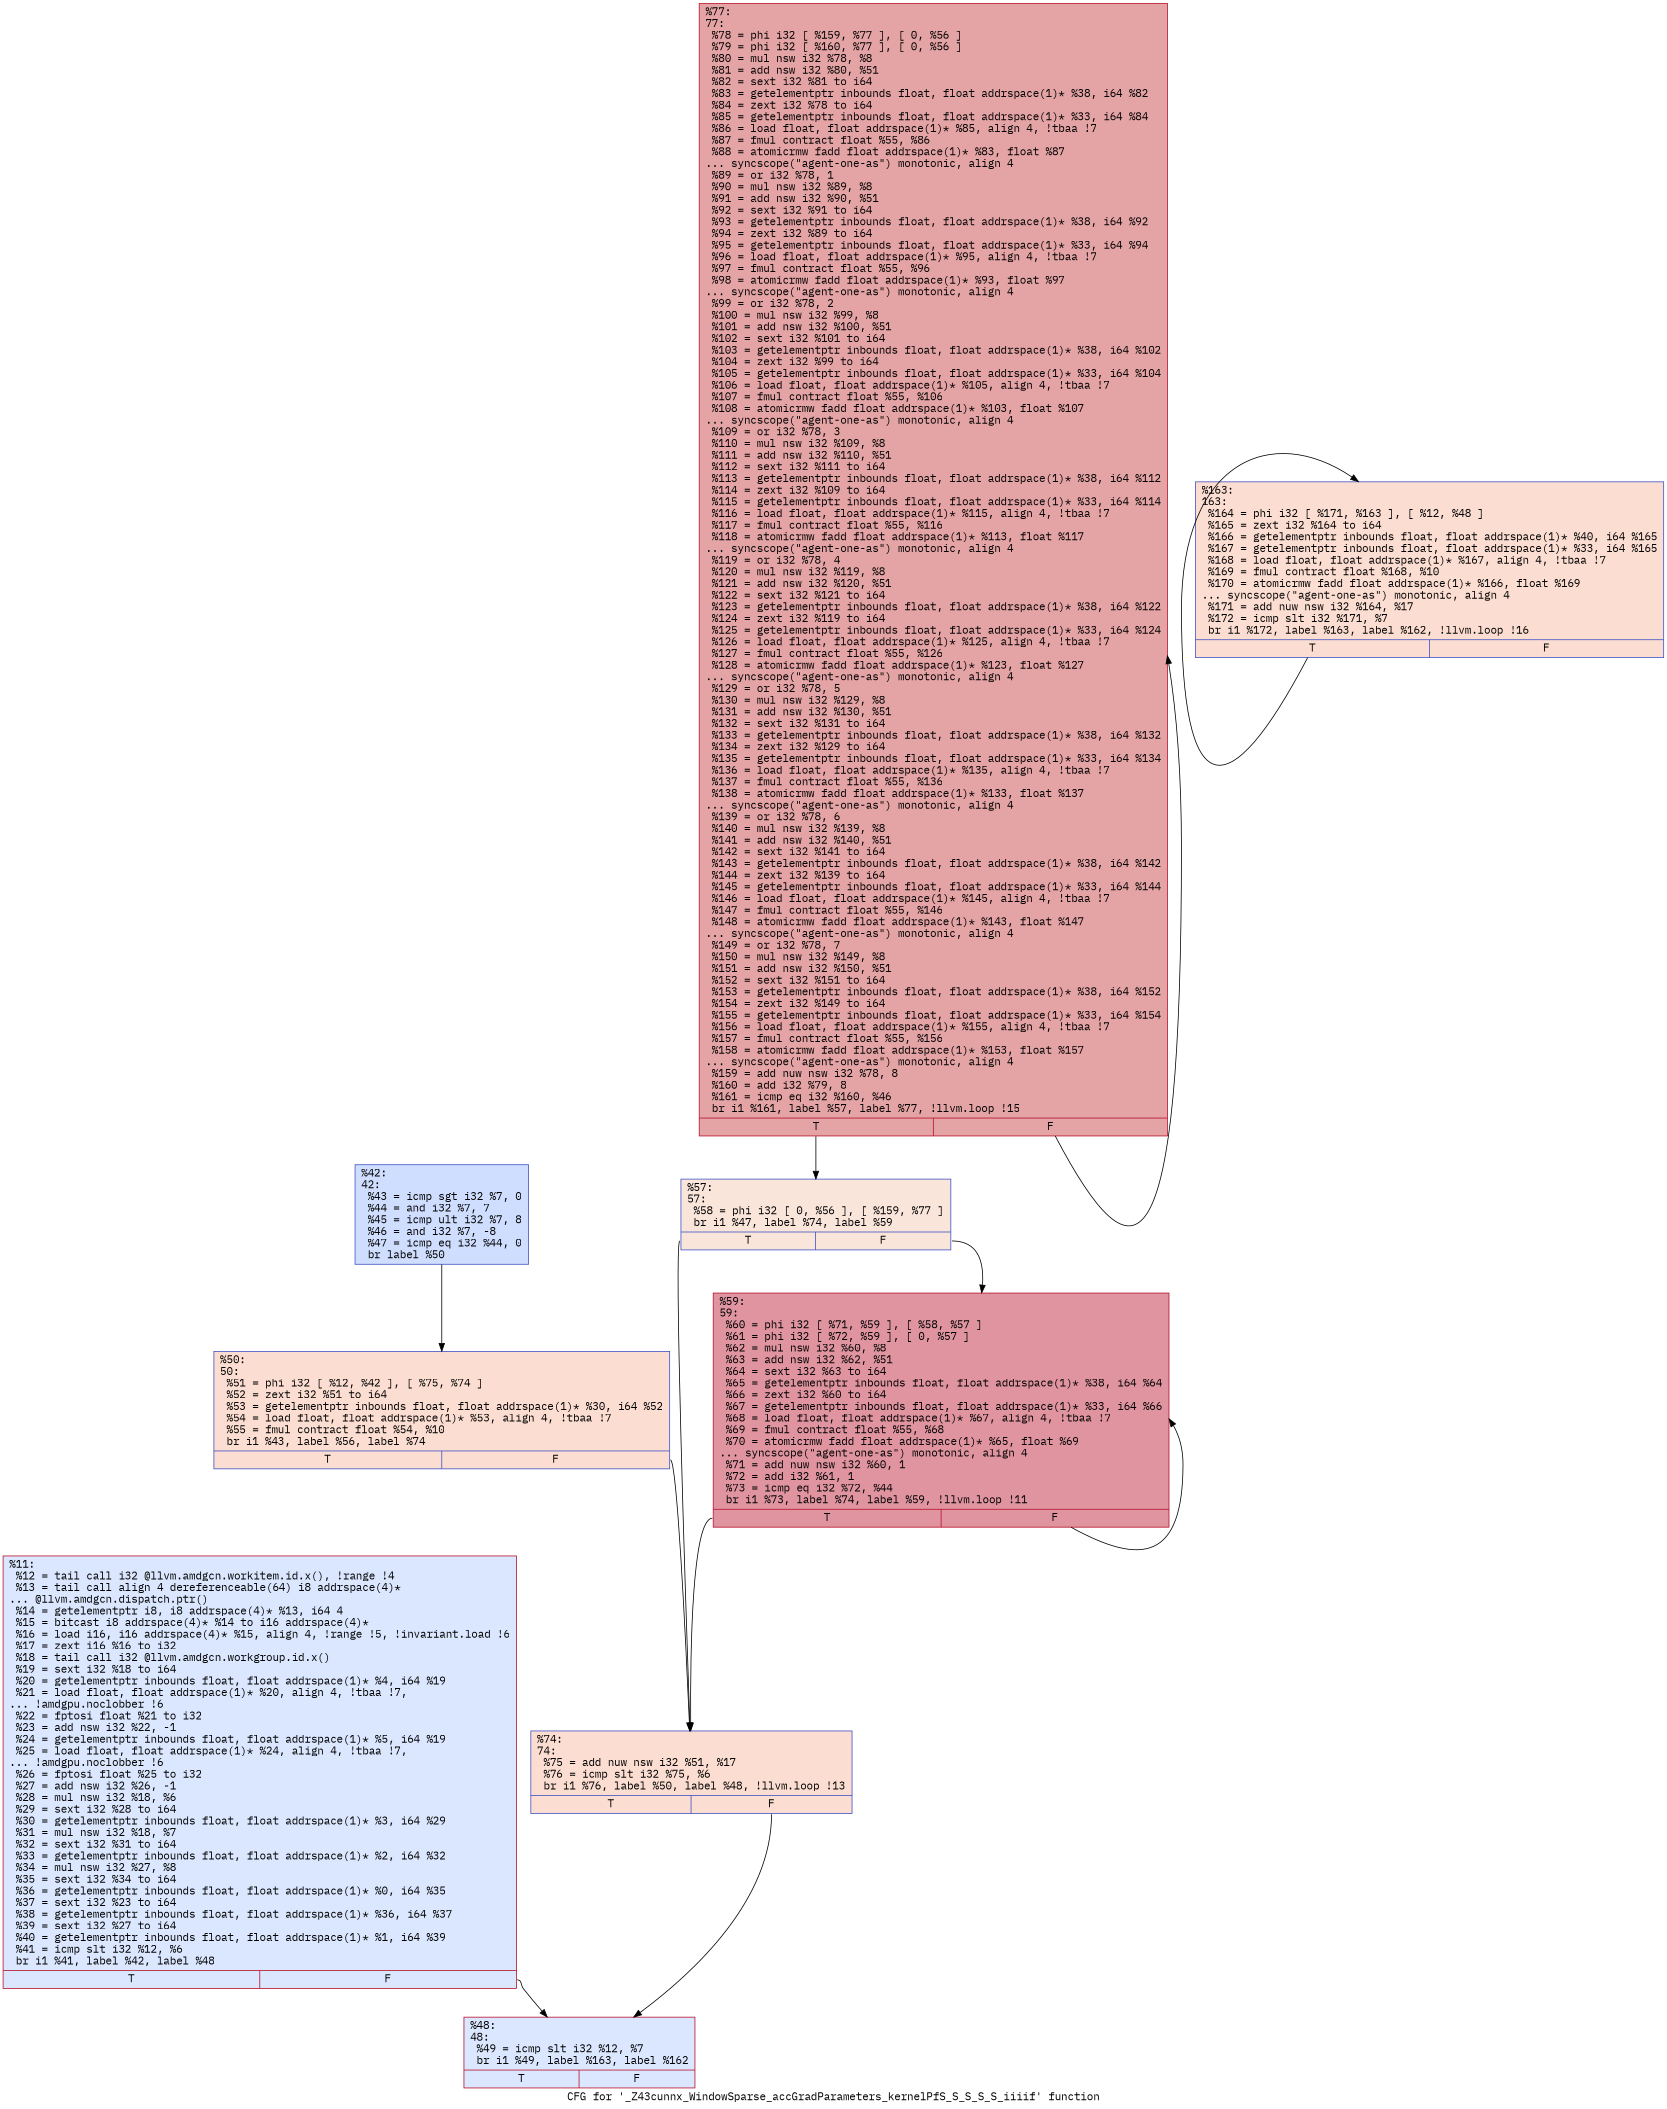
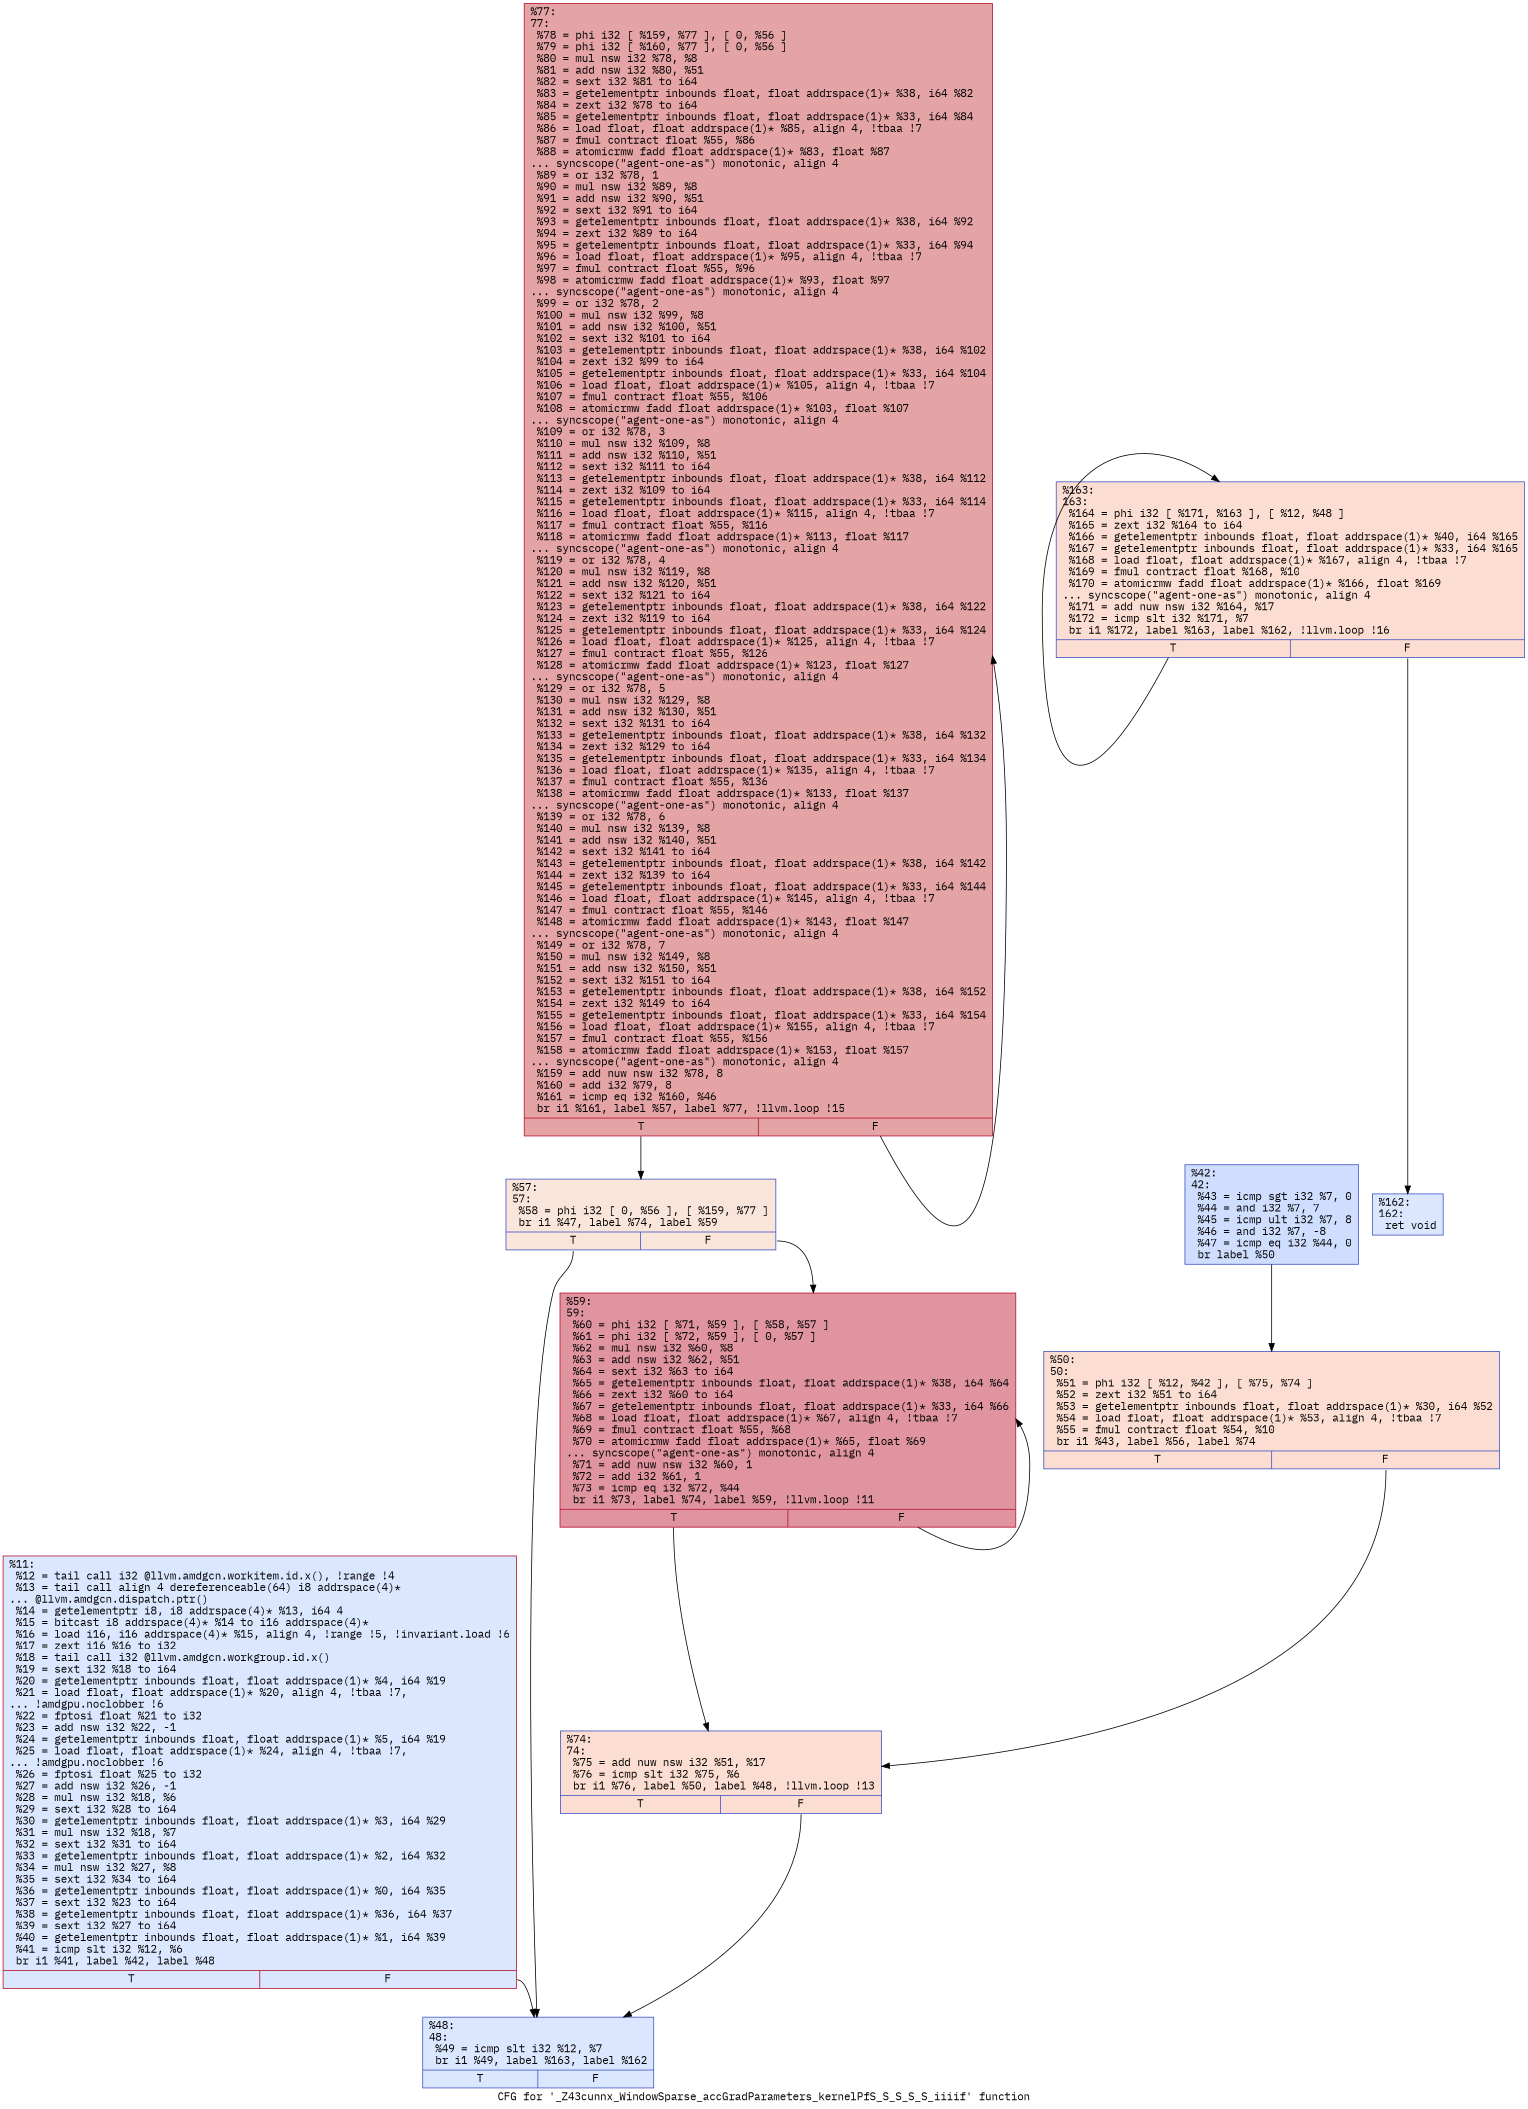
node "%162:": added
edge "%57:" -> "%74:": now "%57:" -> "%48:"
node "%48:": color #b70d28ff -> #3d50c3ff
